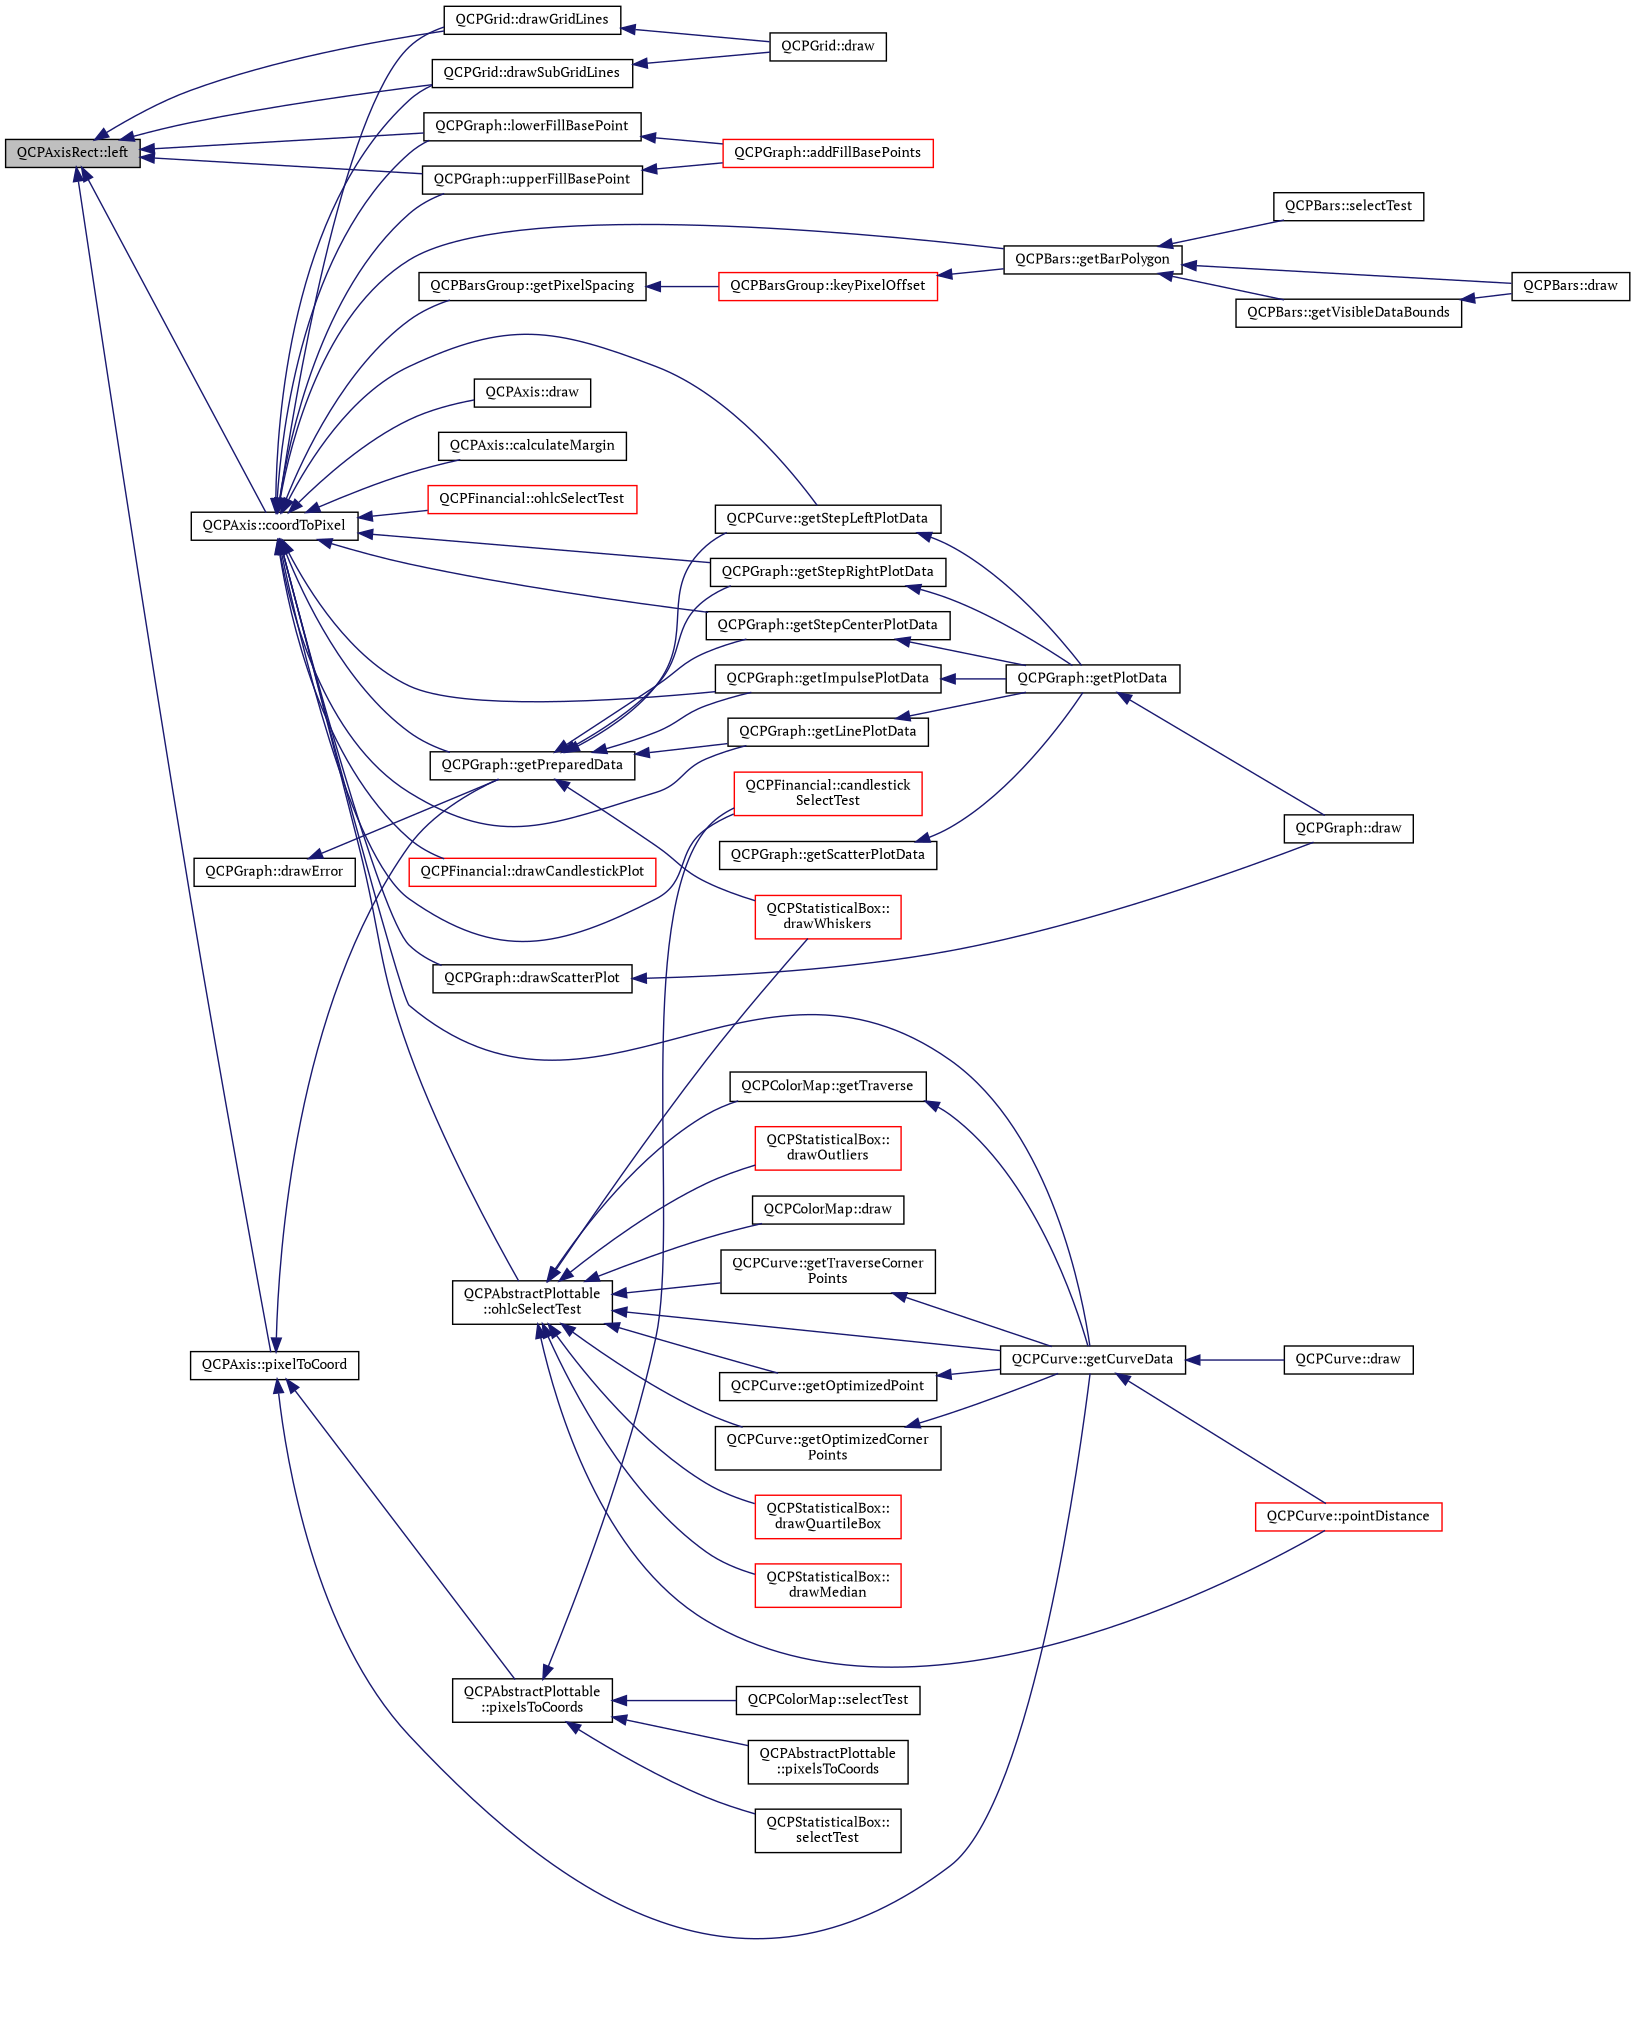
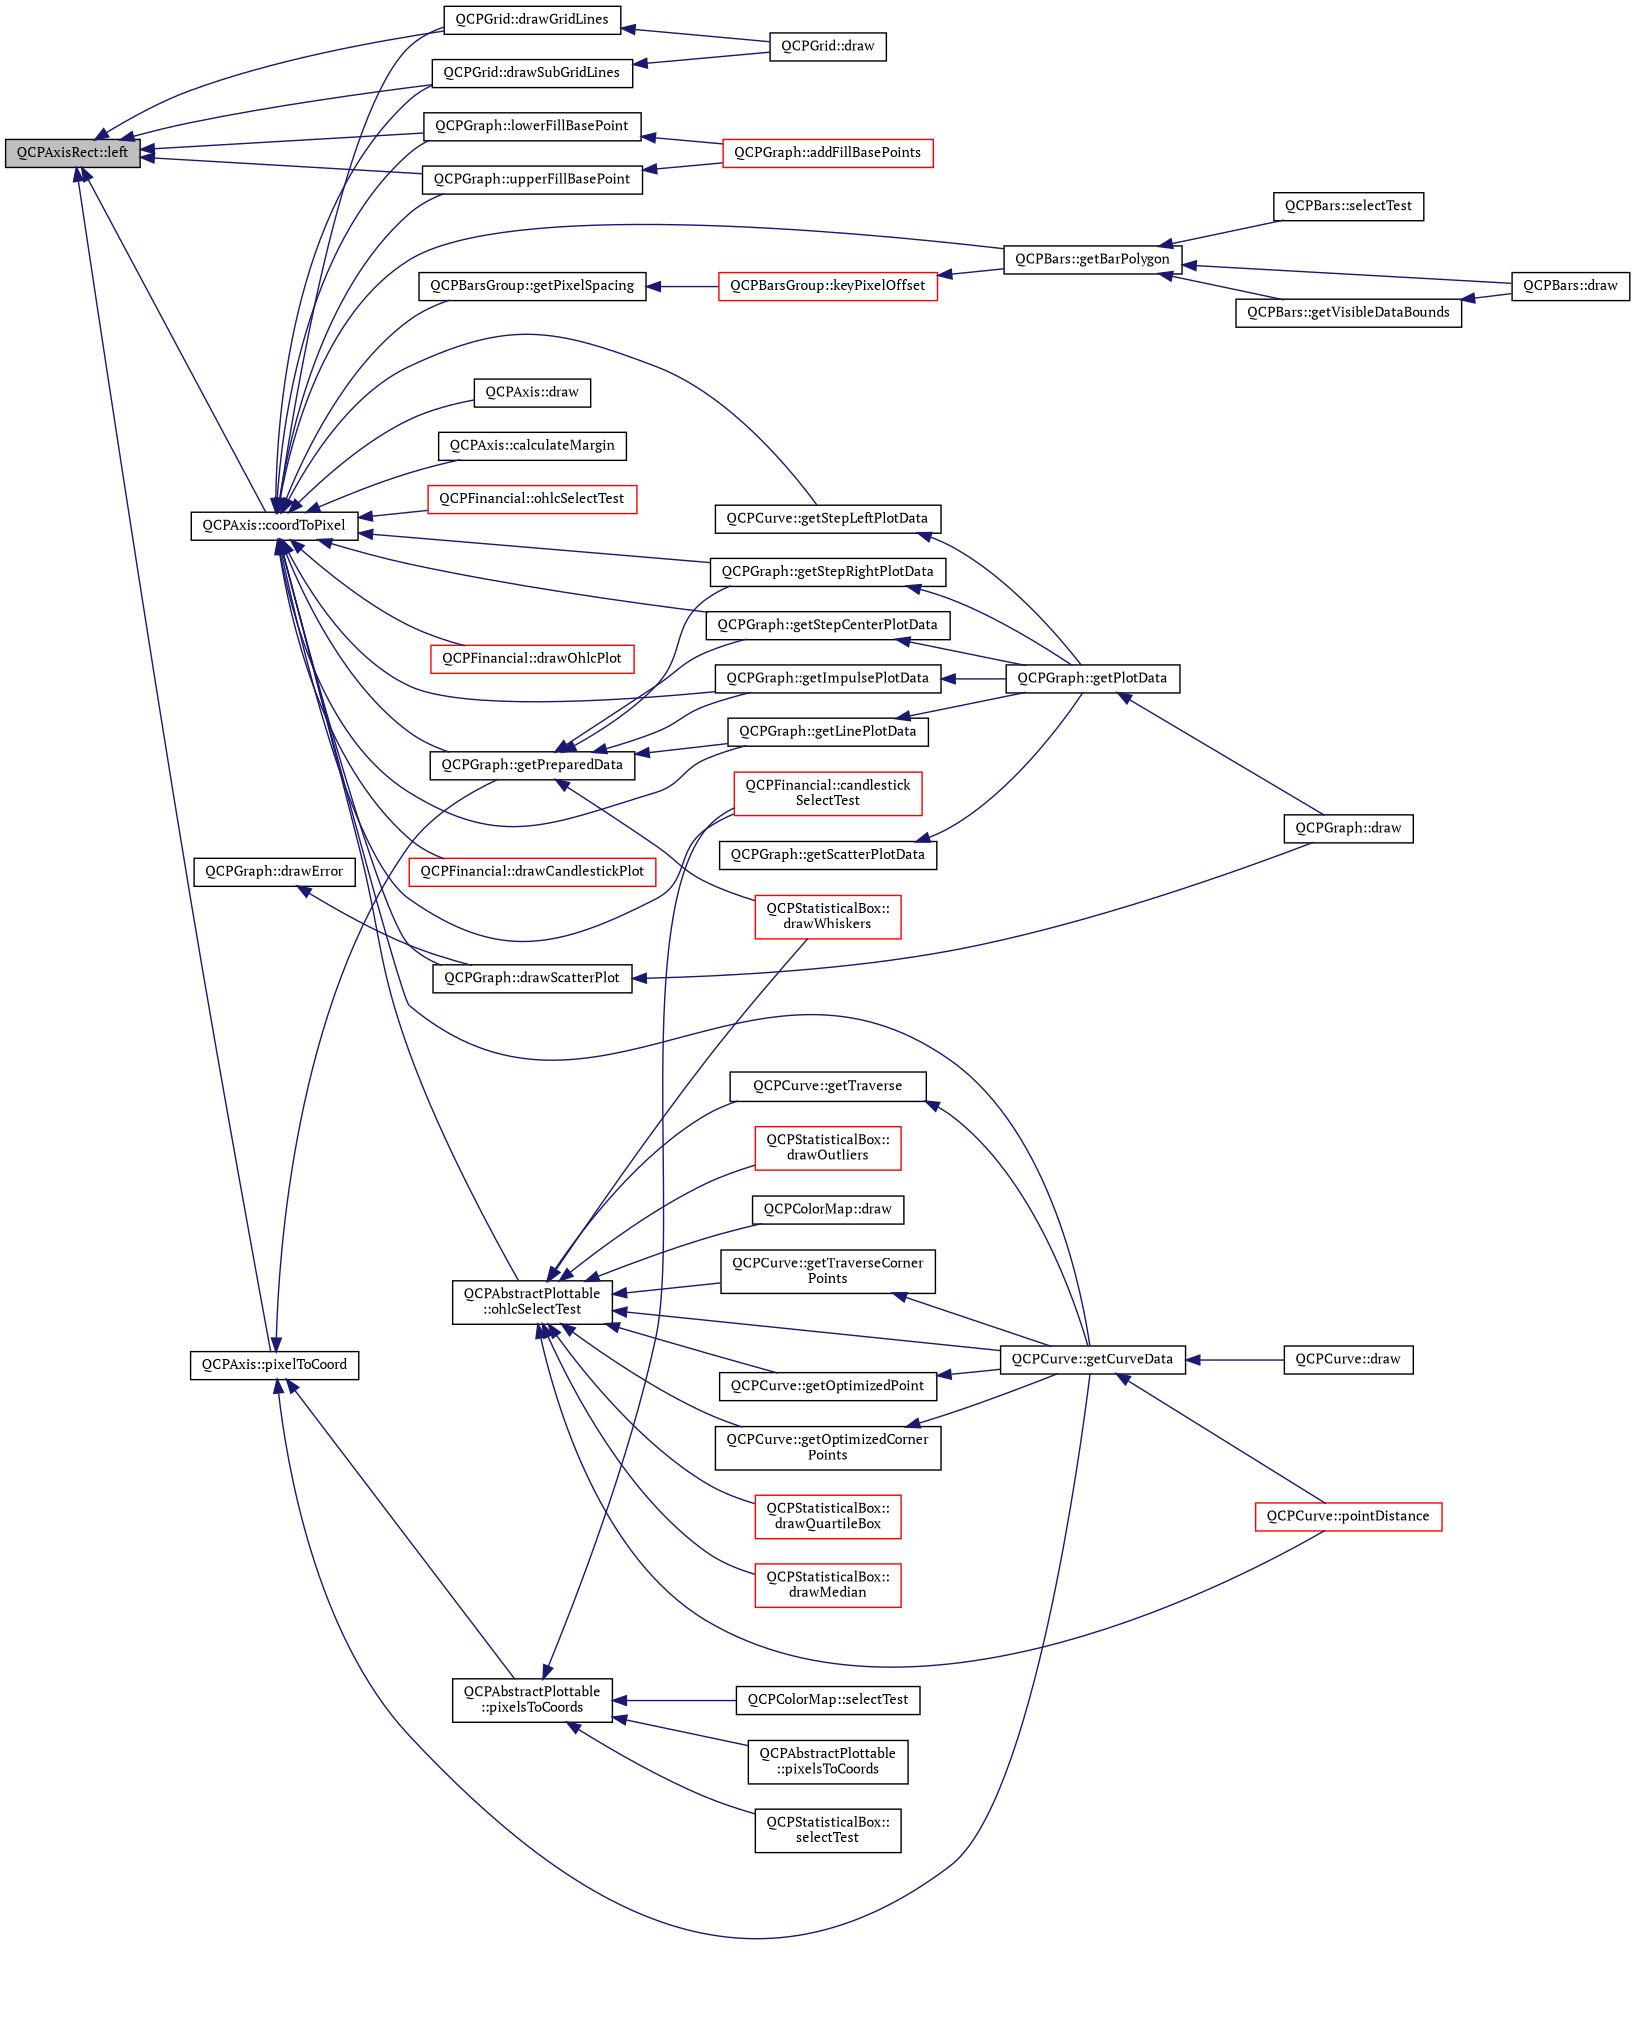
edge "QCPCurve::getStepLeftPlotData" -> "QCPGraph::getPreparedData": removed
node "QCPFinancial::drawOhlcPlot": added
edge "QCPGraph::getPreparedData" -> "QCPGraph::drawError": now "QCPGraph::drawScatterPlot" -> "QCPGraph::drawError"
node "QCPColorMap::getTraverse": label "QCPColorMap::getTraverse" -> "QCPCurve::getTraverse"
